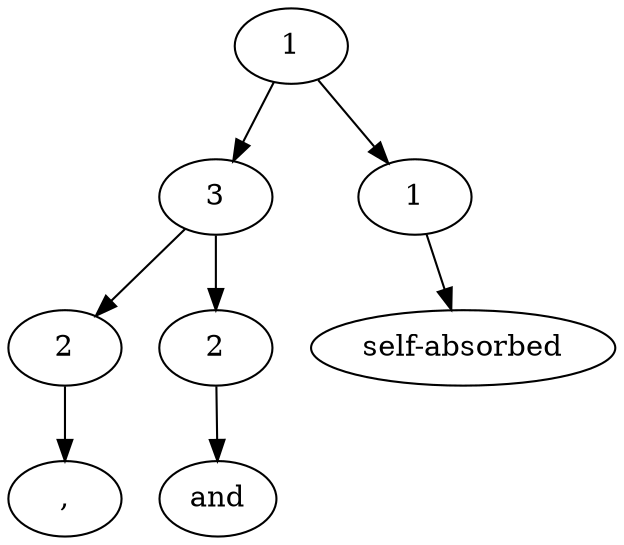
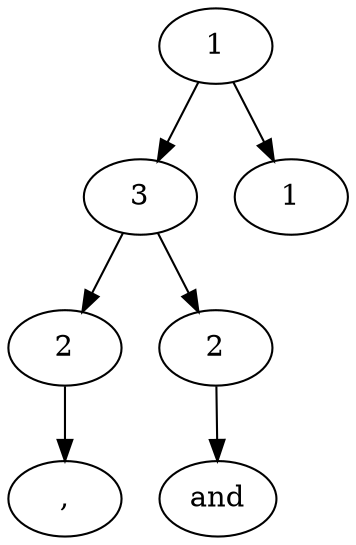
node "self-absorbed": removed
